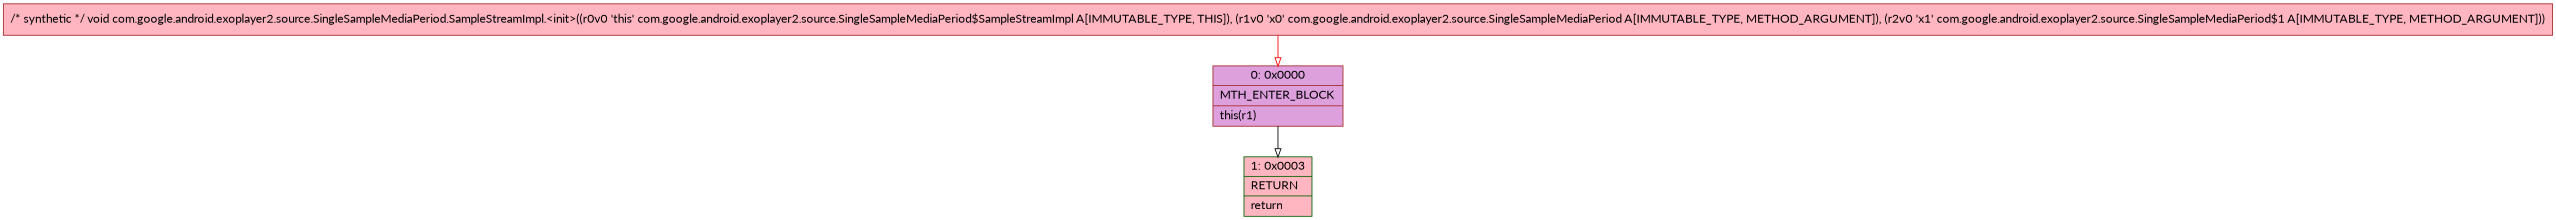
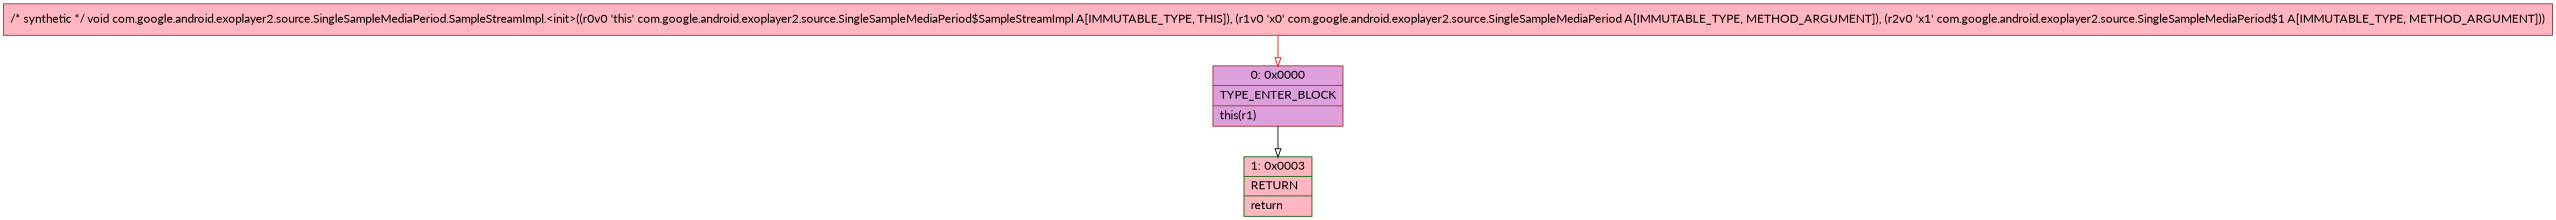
node "0: 0x0000": text "MTH_ENTER_BLOCK" -> "TYPE_ENTER_BLOCK"
